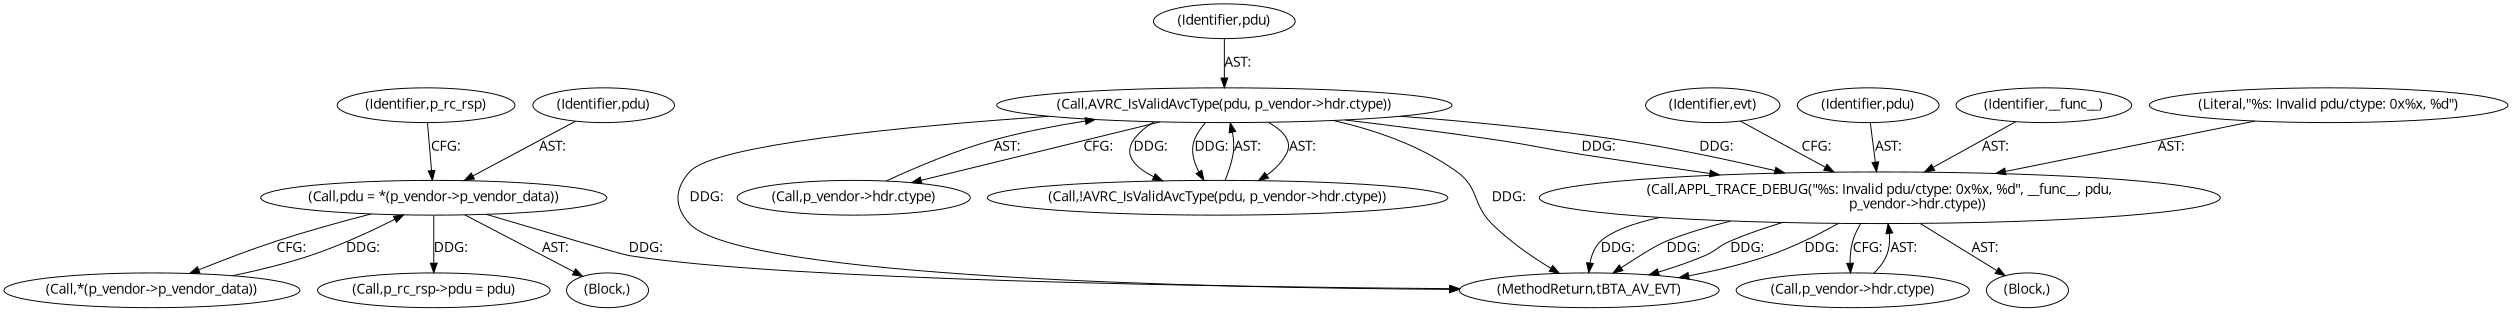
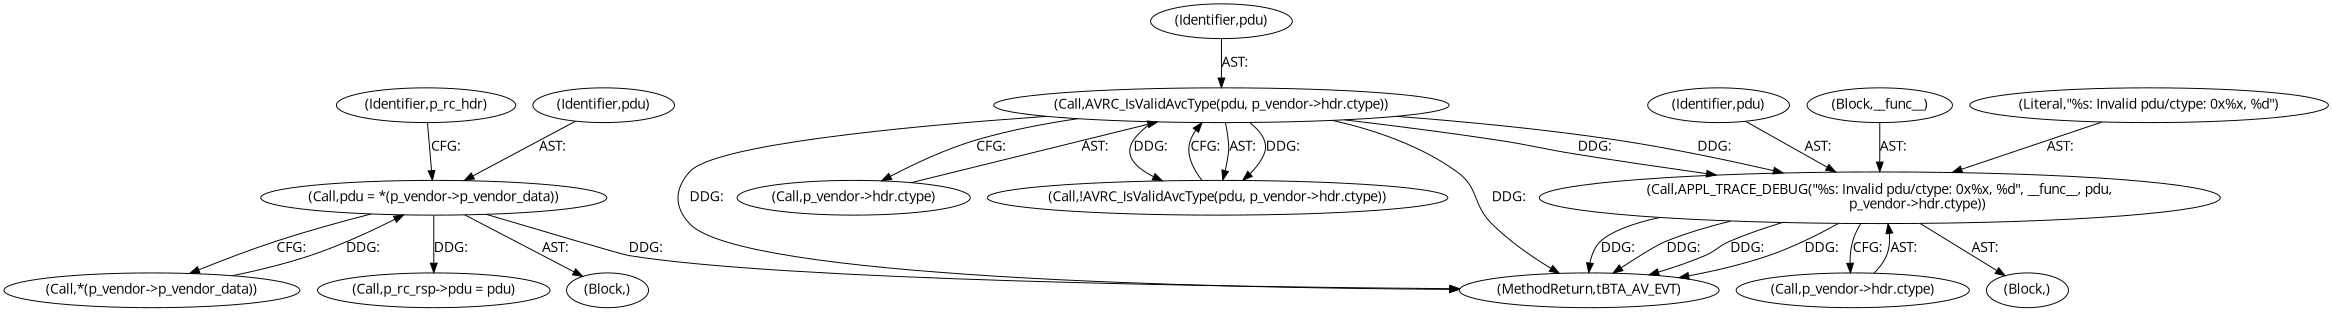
node "(Identifier,p_rc_rsp)": label "(Identifier,p_rc_rsp)" -> "(Identifier,p_rc_hdr)"
node "(Identifier,evt)": removed
node "(Identifier,__func__)": label "(Identifier,__func__)" -> "(Block,__func__)"
edge "(Call,!AVRC_IsValidAvcType(pdu, p_vendor->hdr.ctype))" -> "(Call,AVRC_IsValidAvcType(pdu, p_vendor->hdr.ctype))": label "AST: " -> "CFG: "
